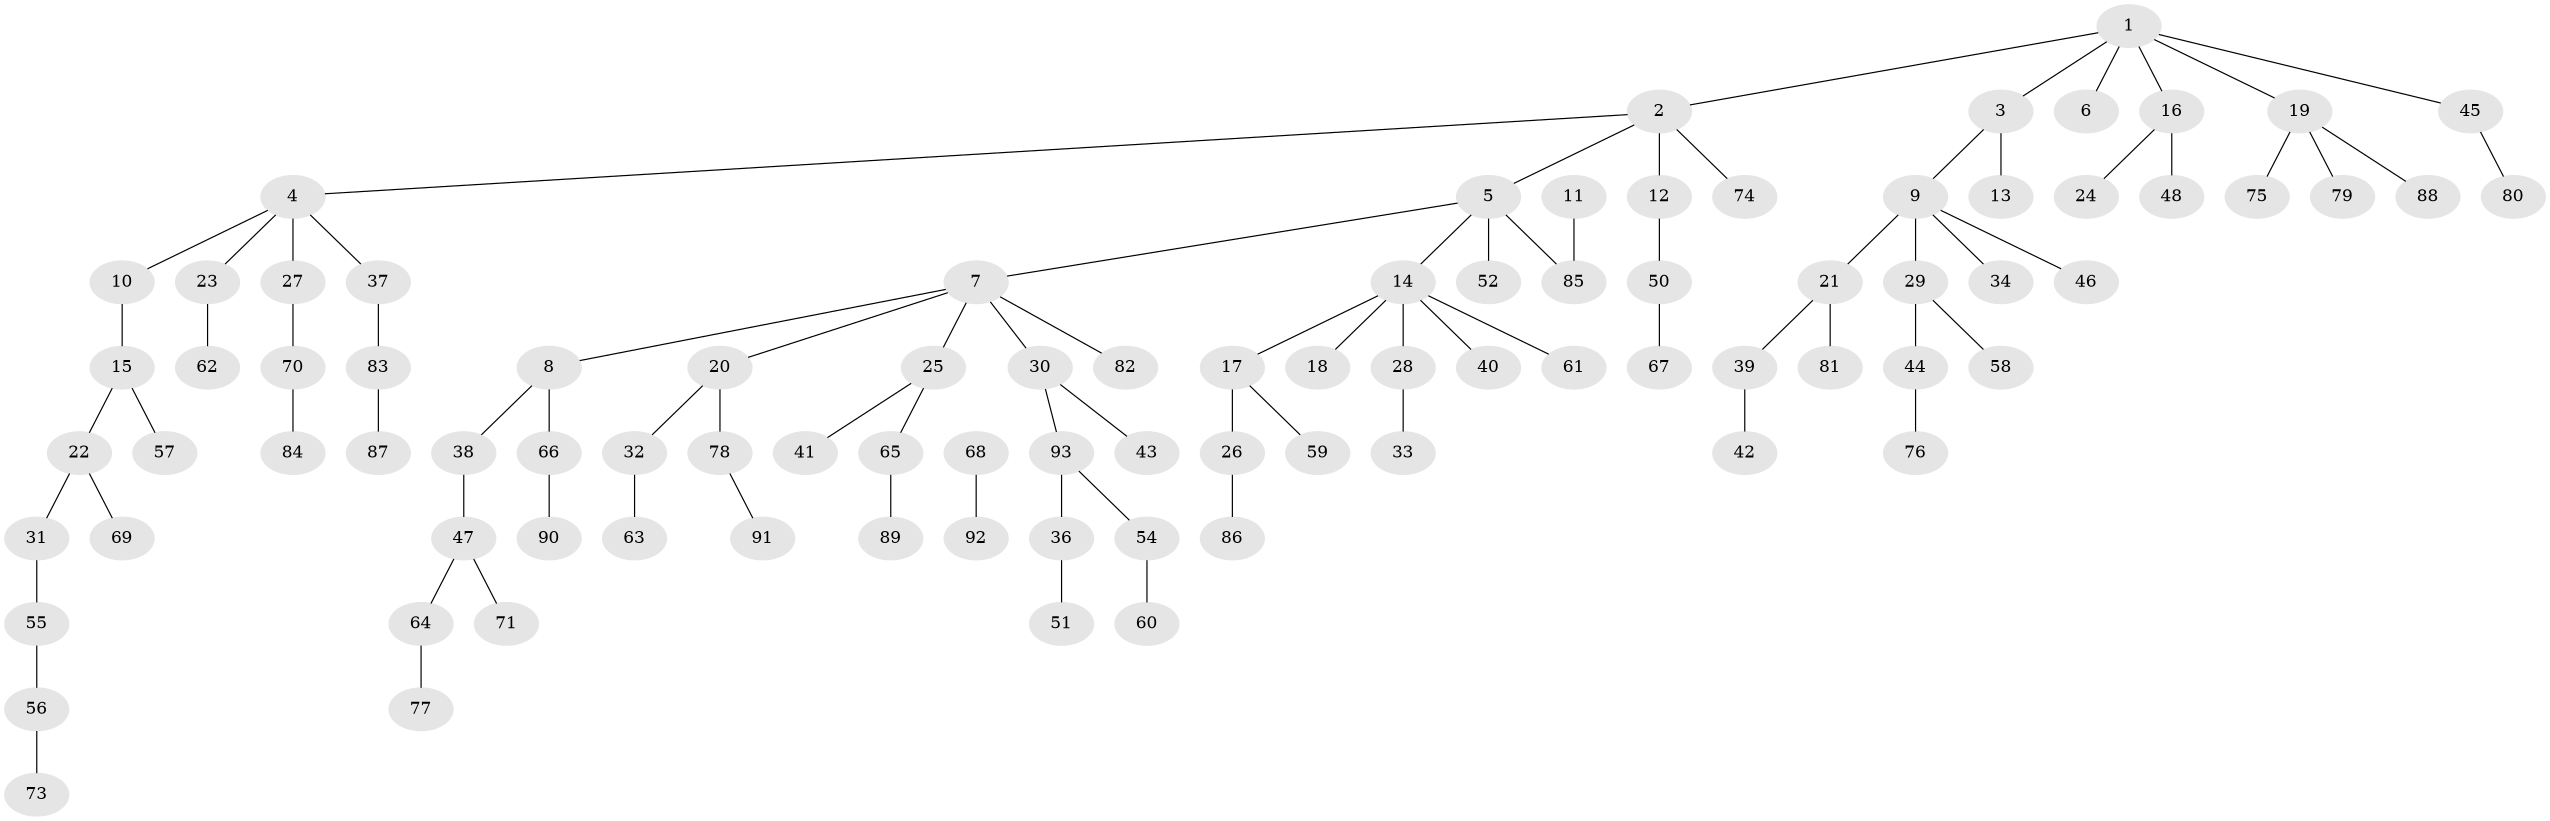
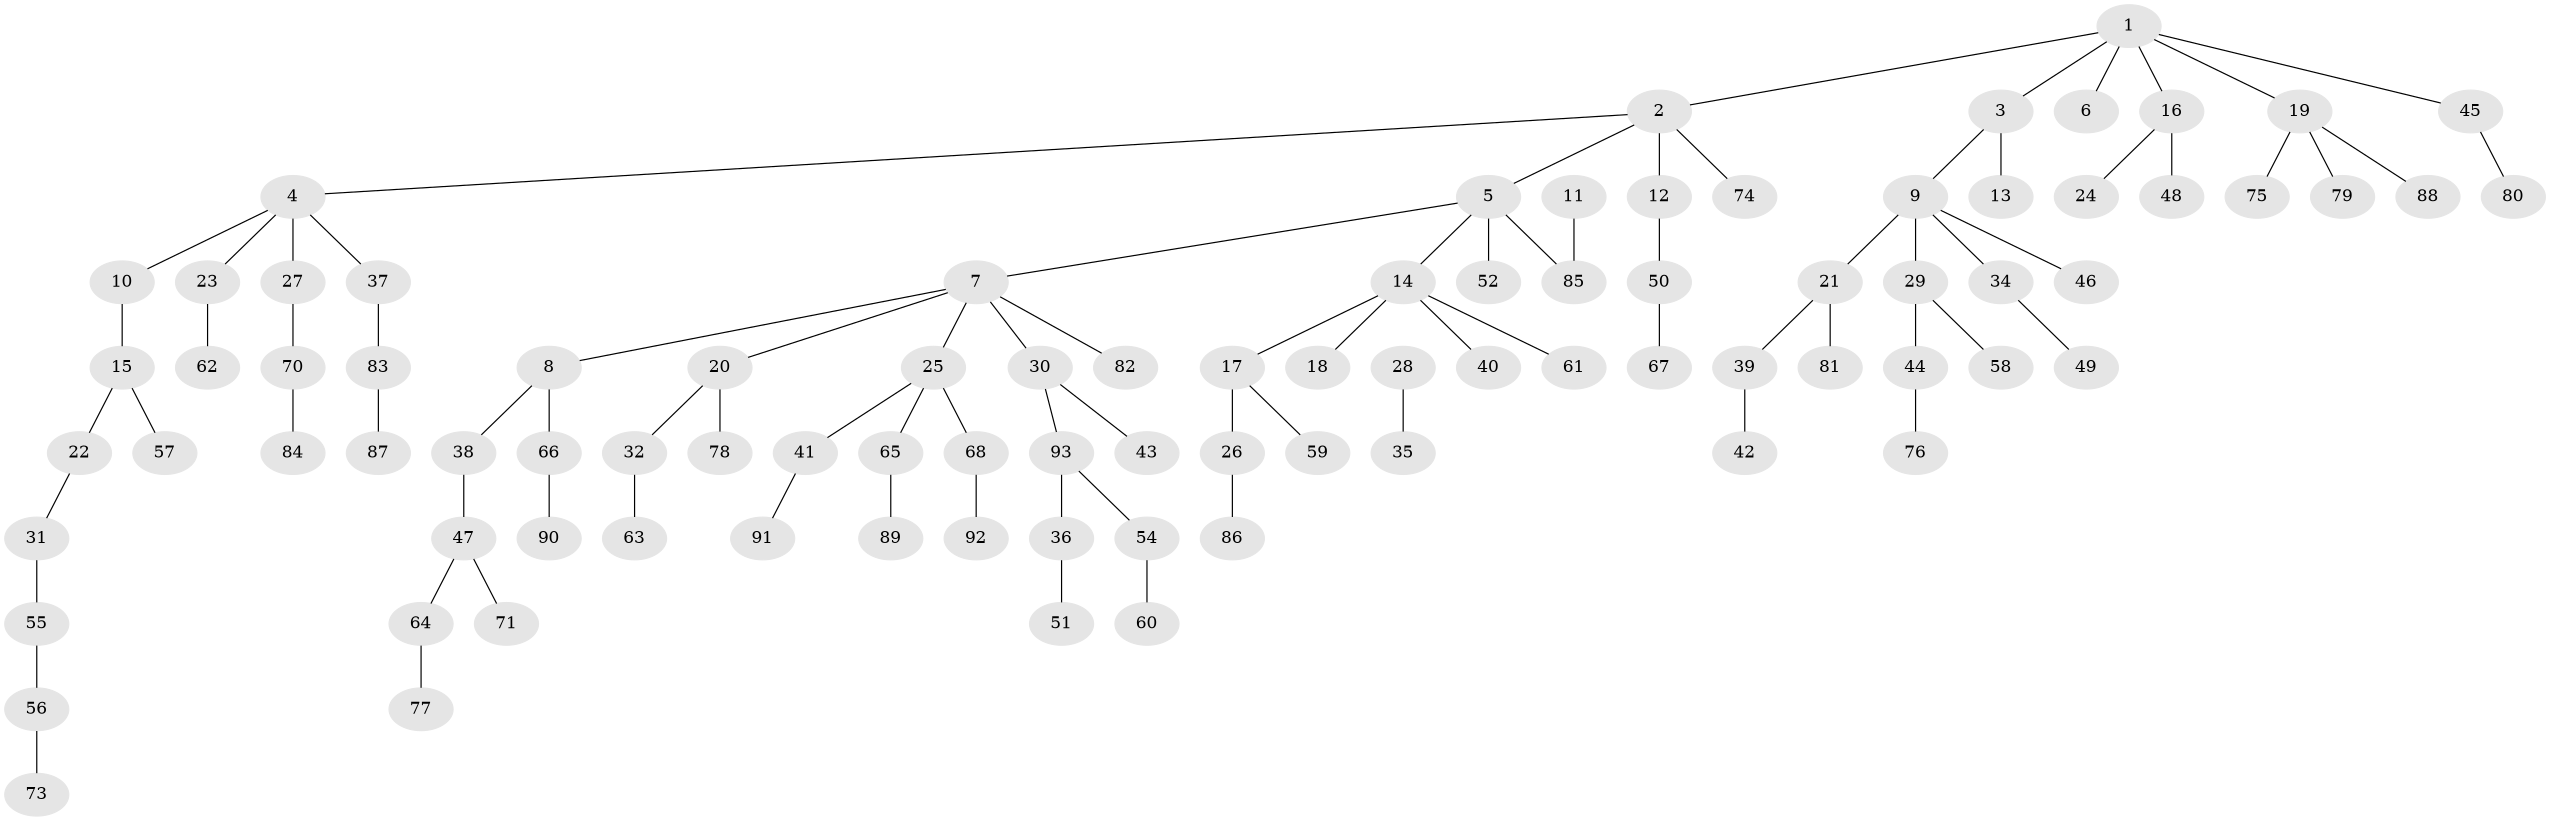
edge "14" -- "28": removed
node "49": added
edge "25" -- "68": added
node "33": label "33" -> "35"
edge "78" -- "91": now "41" -- "91"
node "69": removed
